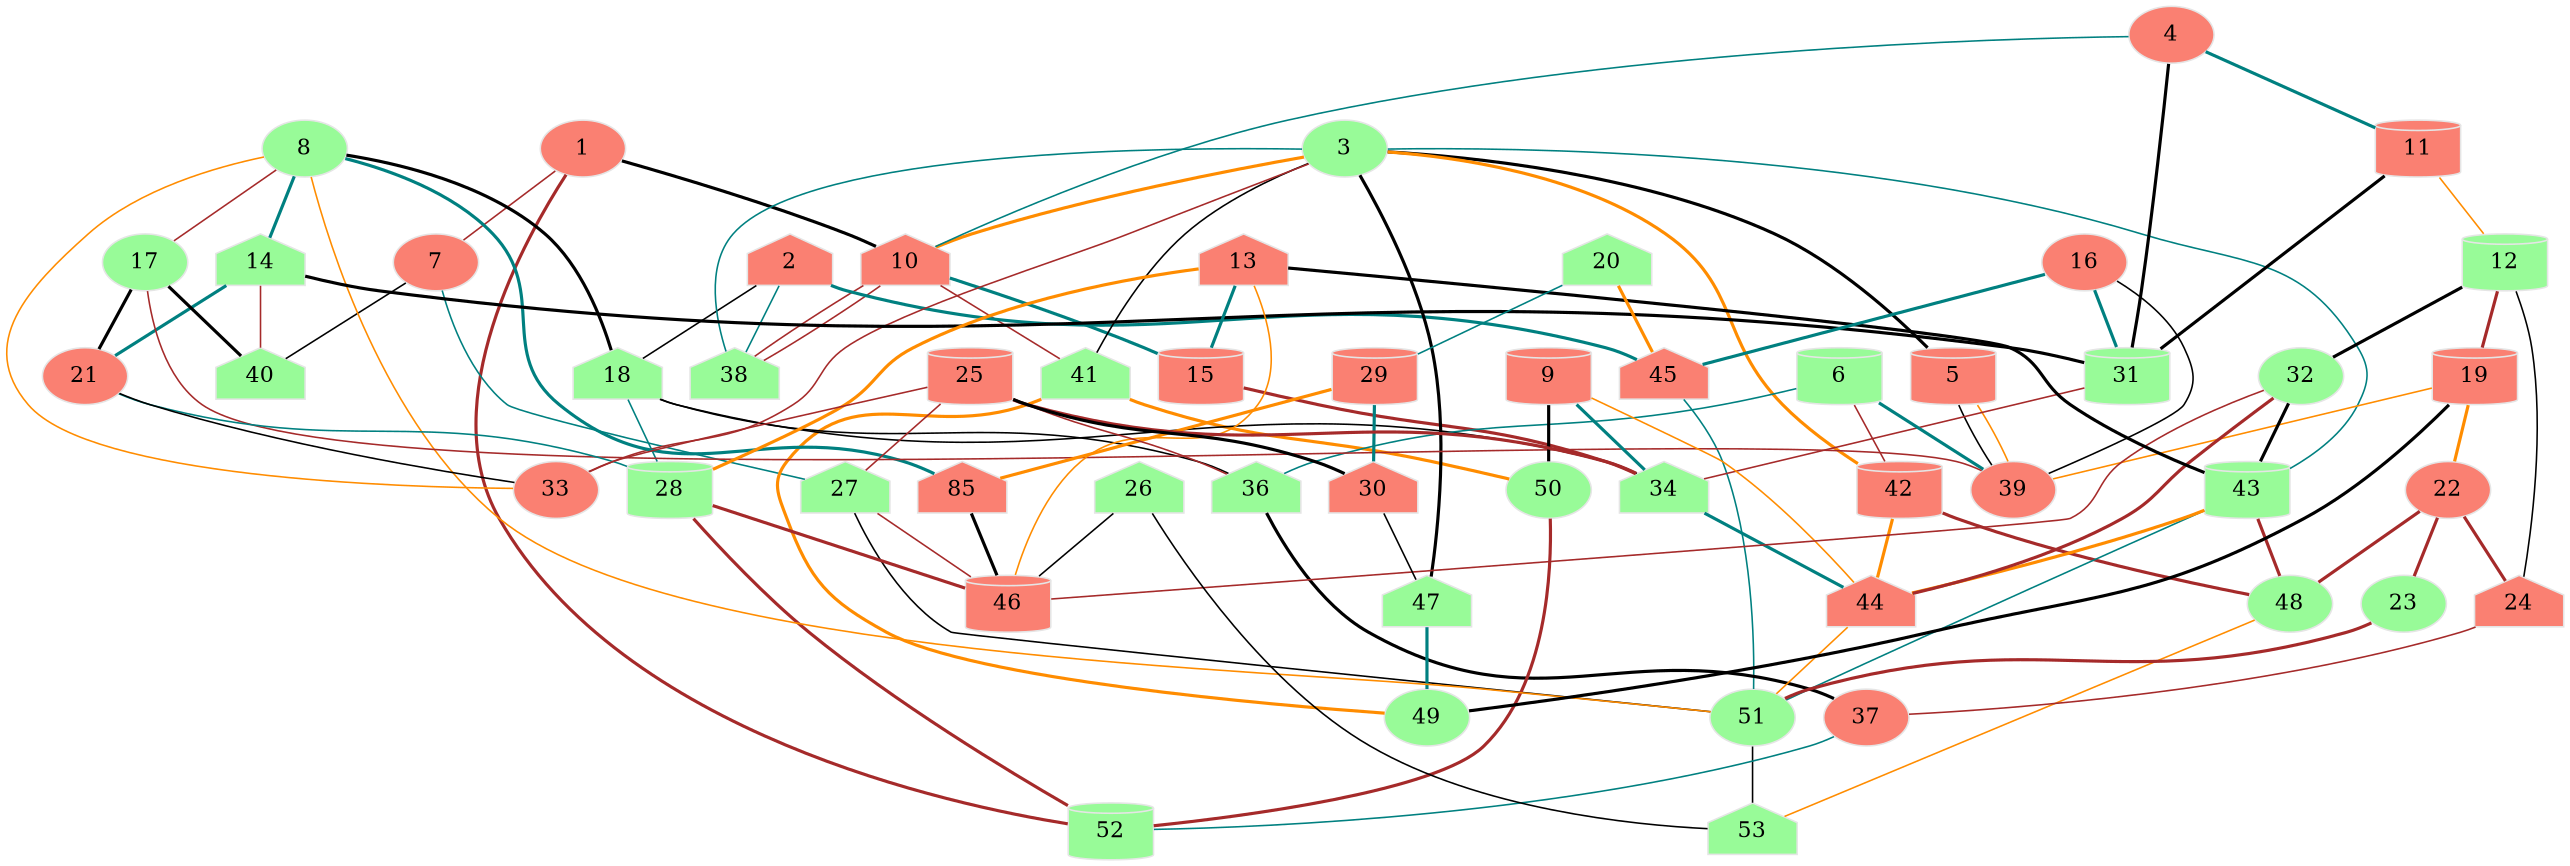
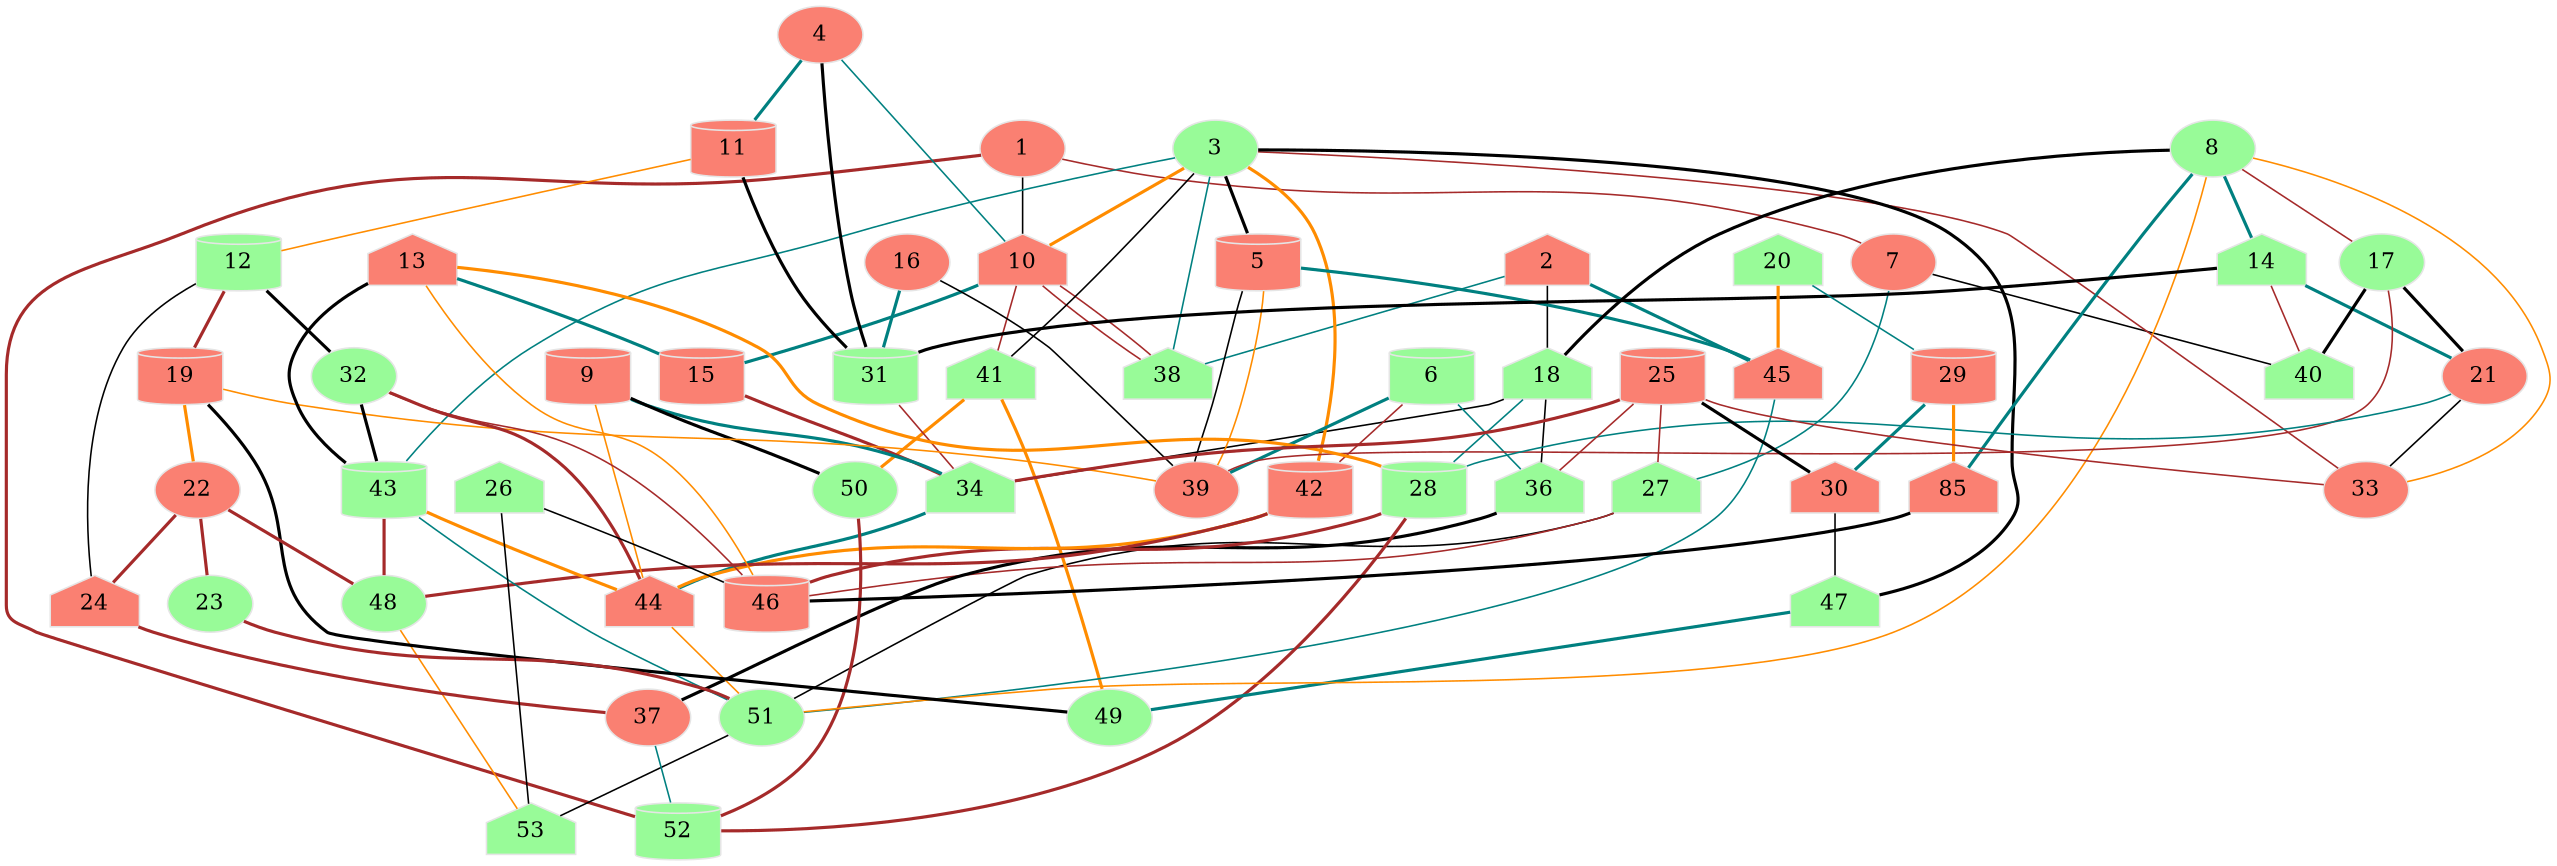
edge "1" -- "10": style bold -> solid
edge "16" -- "45": now "5" -- "45"
edge "24" -- "37": style solid -> bold
